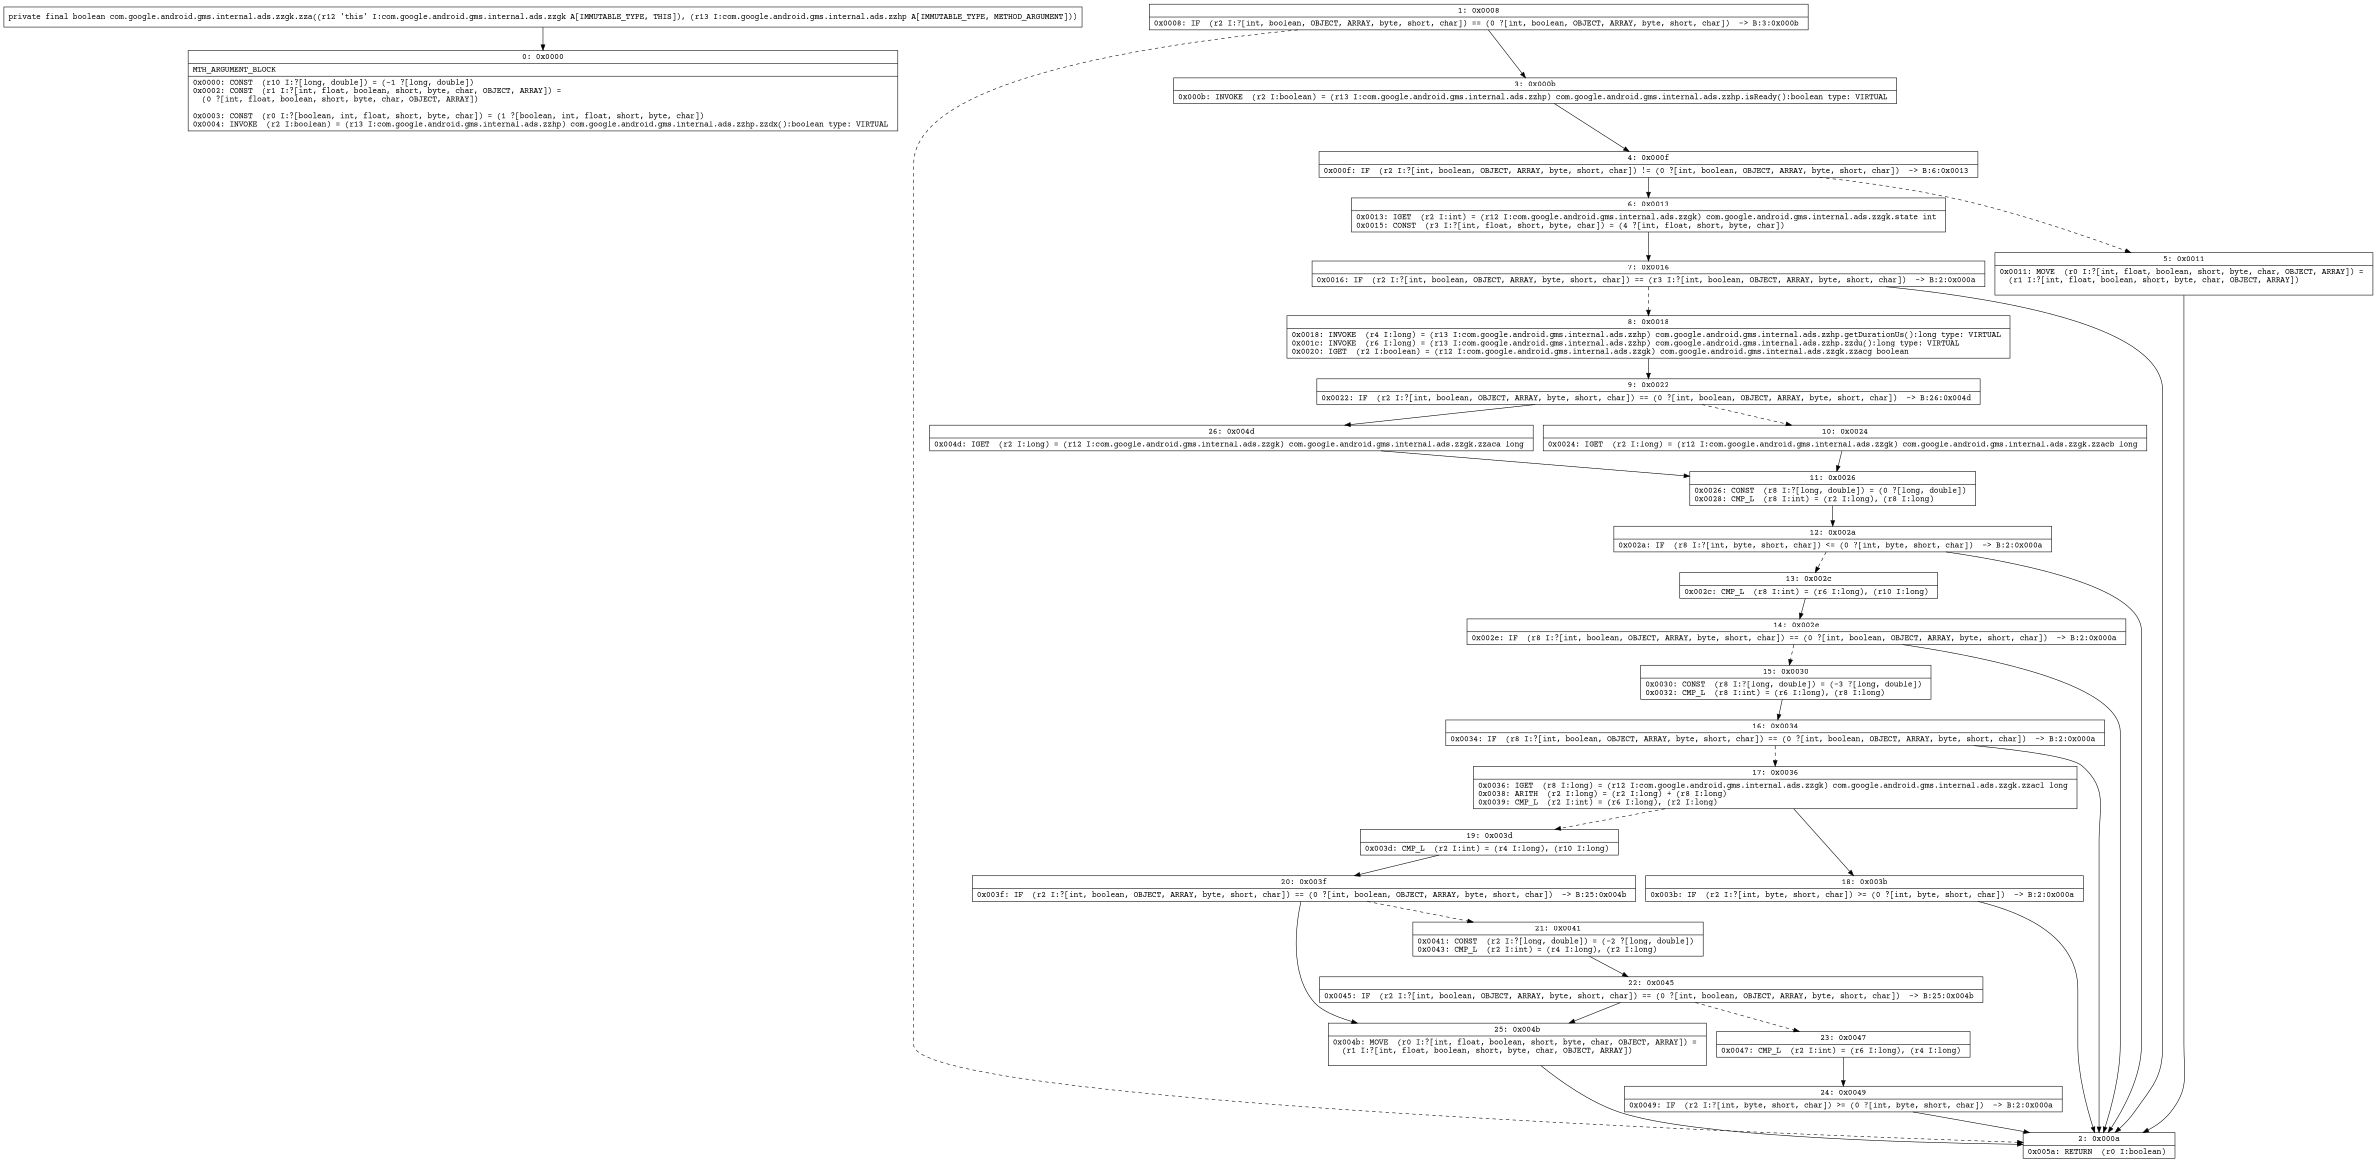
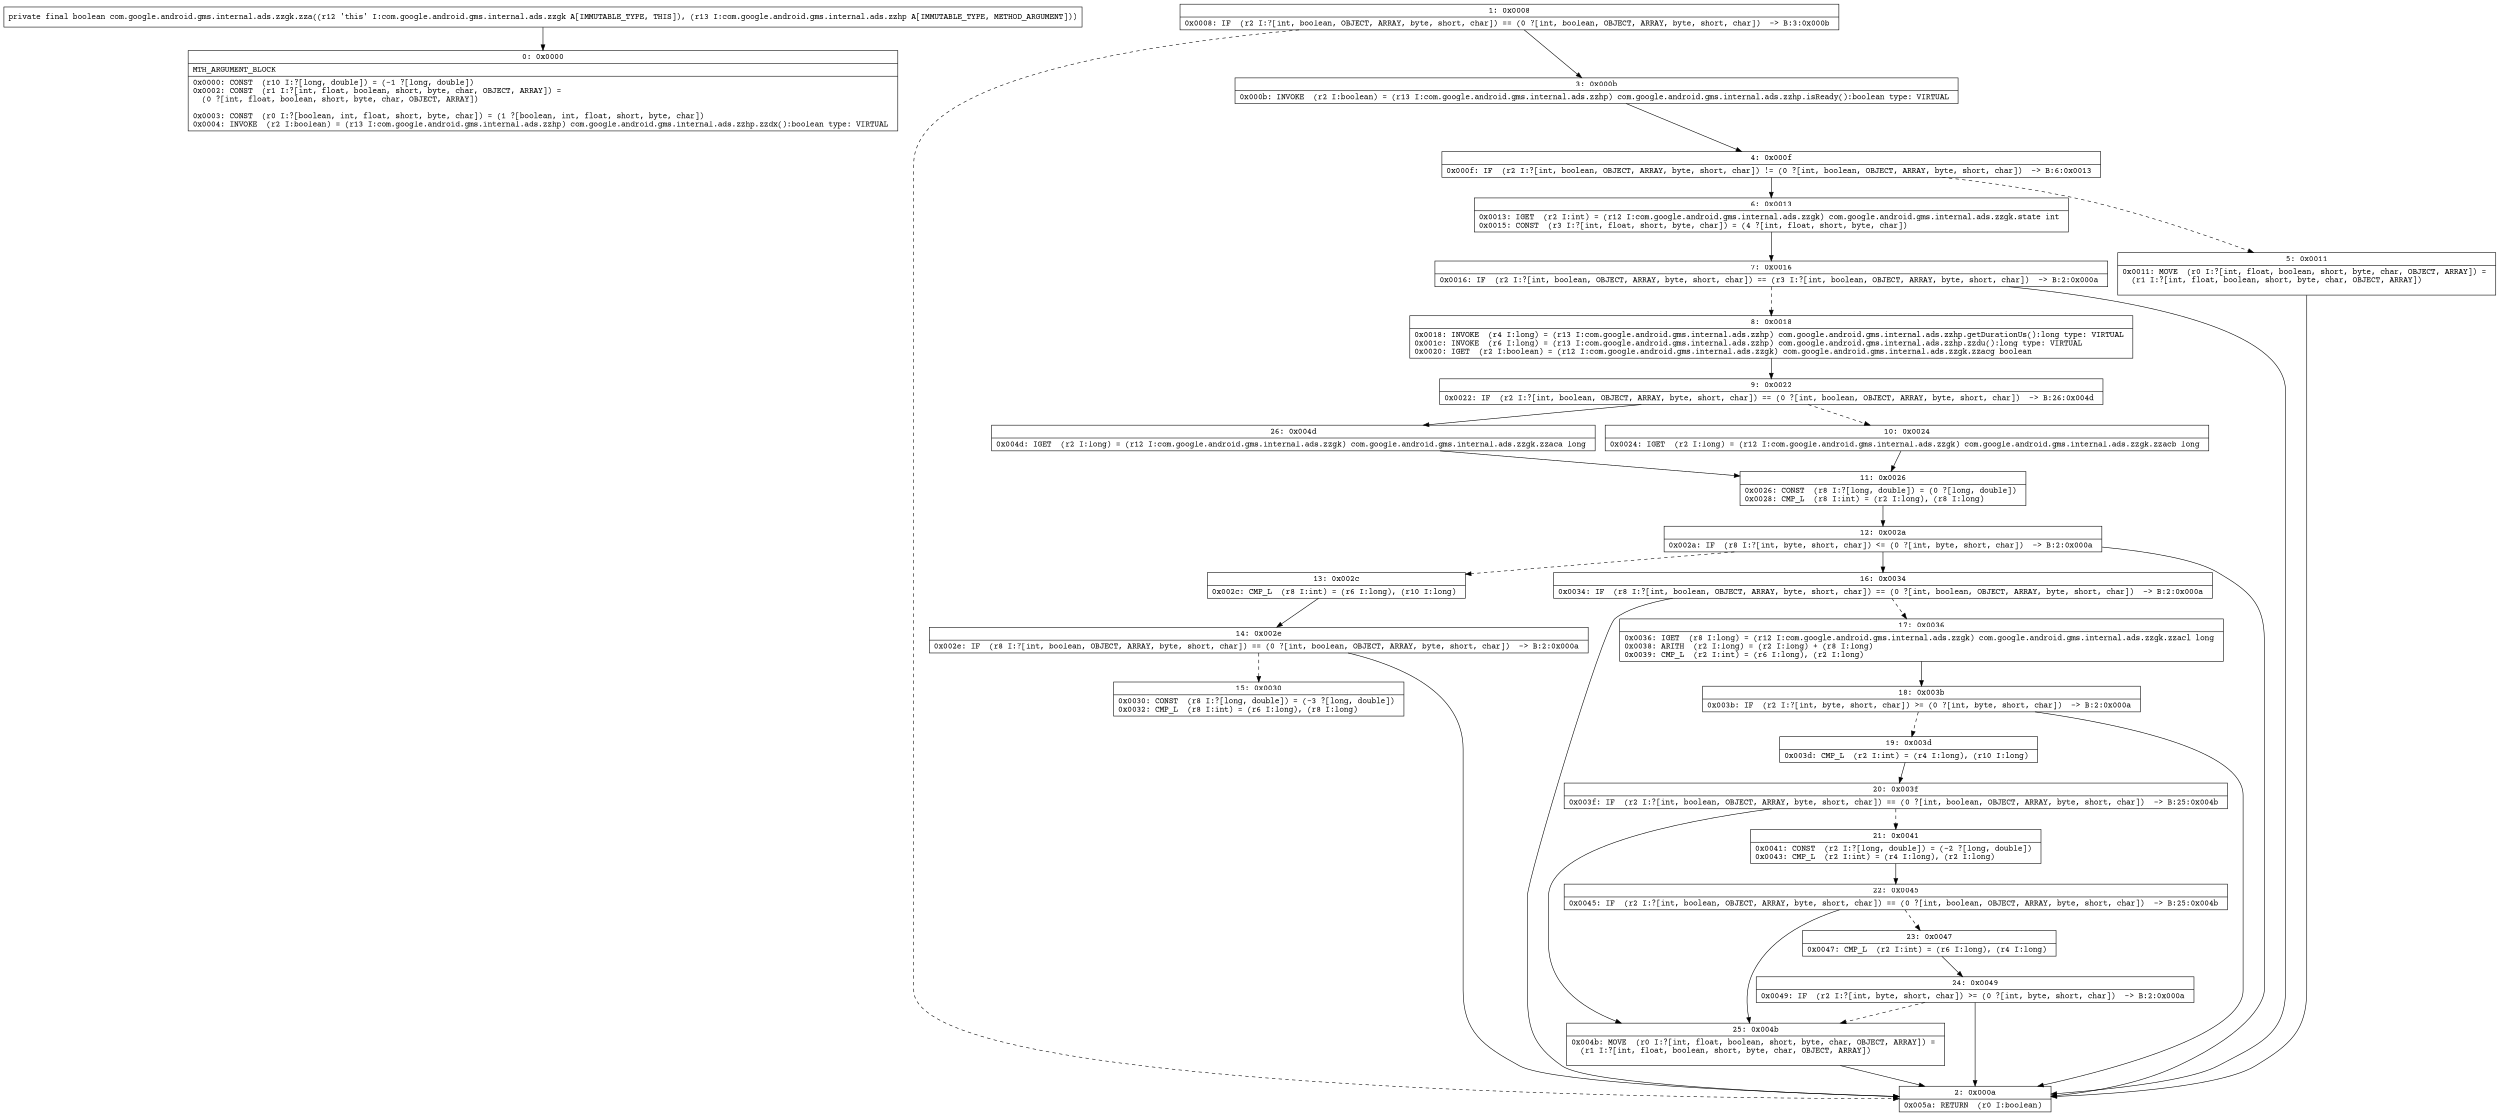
edge "15: 0x0030" -> "16: 0x0034": now "12: 0x002a" -> "16: 0x0034"
edge "17: 0x0036" -> "19: 0x003d": now "18: 0x003b" -> "19: 0x003d"
edge "24: 0x0049" -> "25: 0x004b": added
